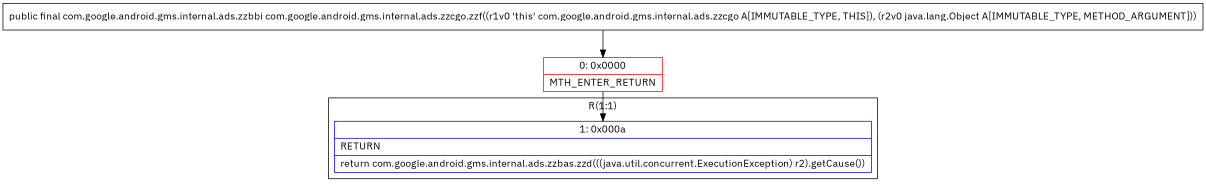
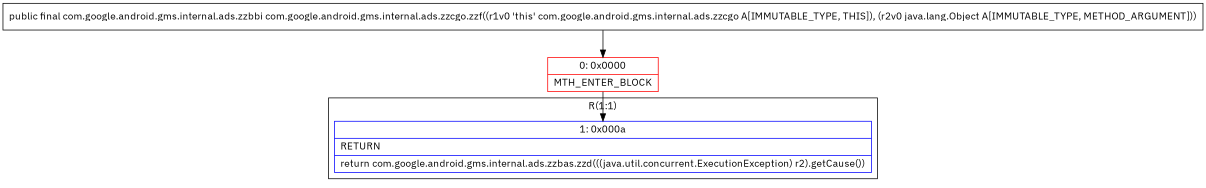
node "0: 0x0000": text "MTH_ENTER_RETURN" -> "MTH_ENTER_BLOCK"
